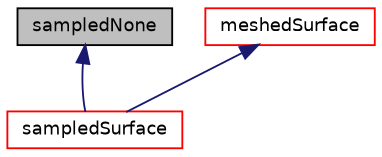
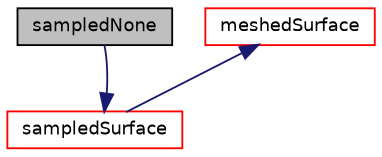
edge "sampledSurface" -> "sampledNone": reversed
